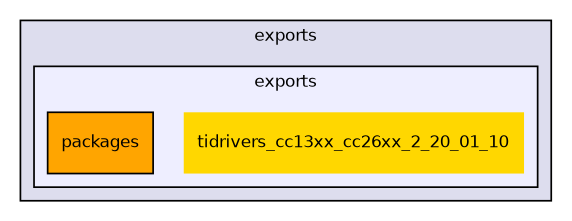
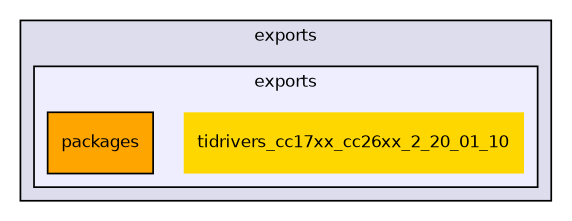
node "tidrivers_cc13xx_cc26xx_2_20_01_10": label "tidrivers_cc13xx_cc26xx_2_20_01_10" -> "tidrivers_cc17xx_cc26xx_2_20_01_10"
